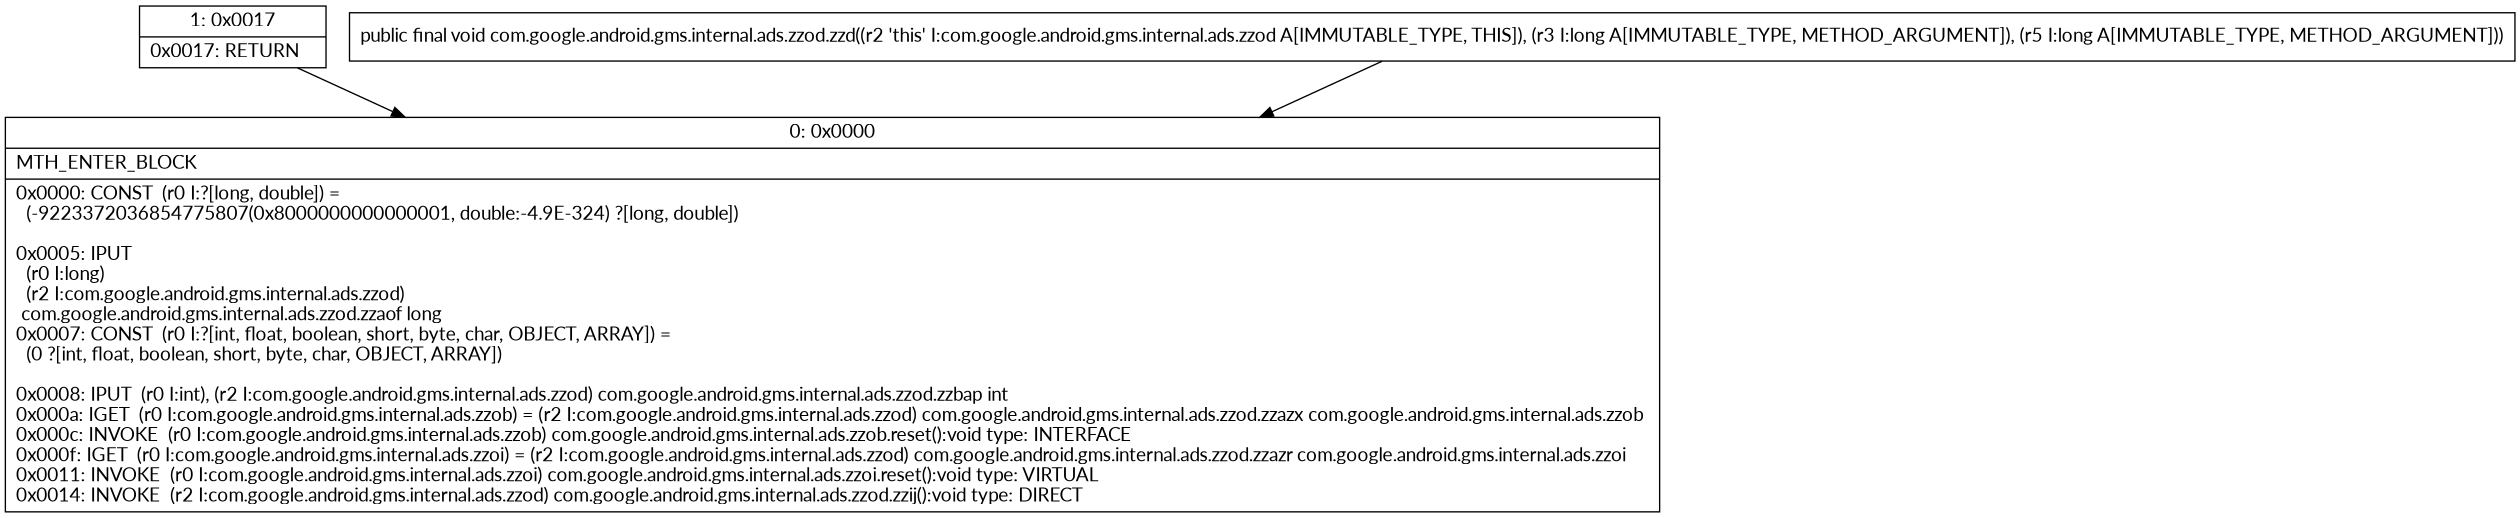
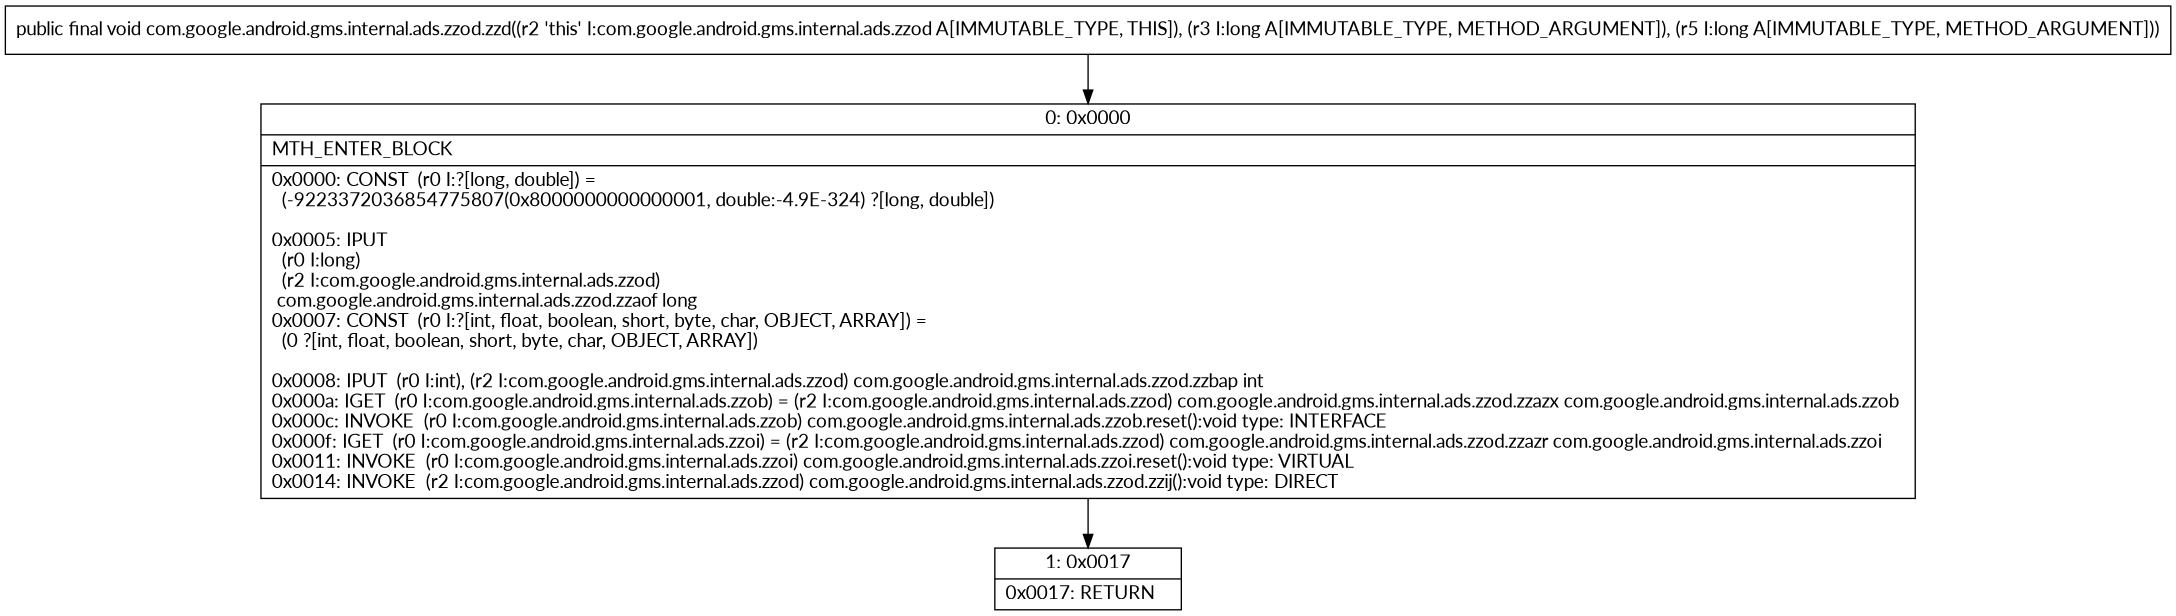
edge "1: 0x0017" -> "0: 0x0000": reversed
